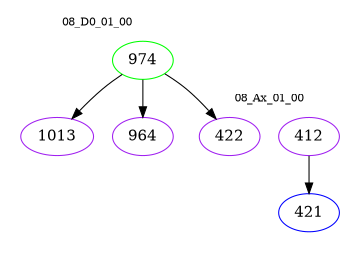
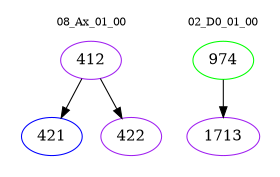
cluster "08_D0_01_00": label "08_D0_01_00" -> "02_D0_01_00"
edge "974" -> "422": now "412" -> "422"
node "1013": label "1013" -> "1713"
node "964": removed
